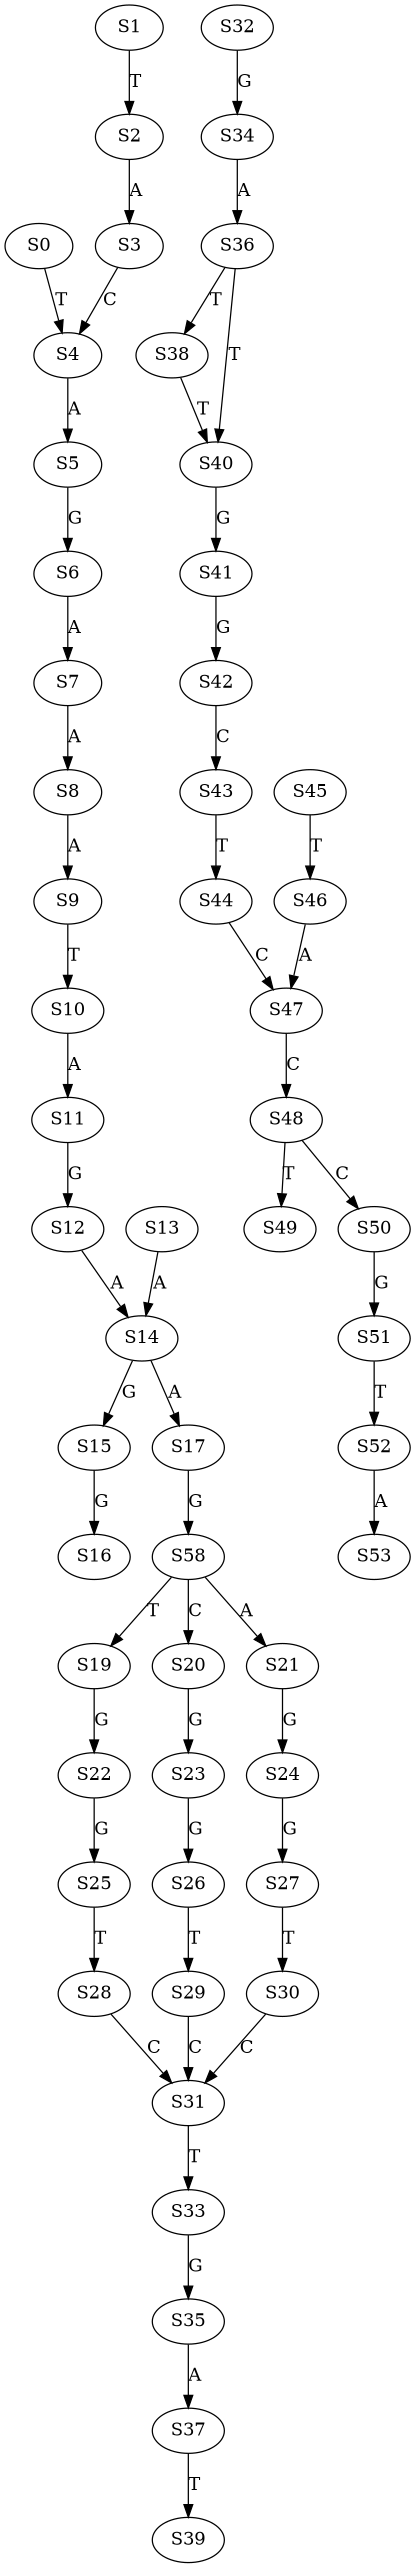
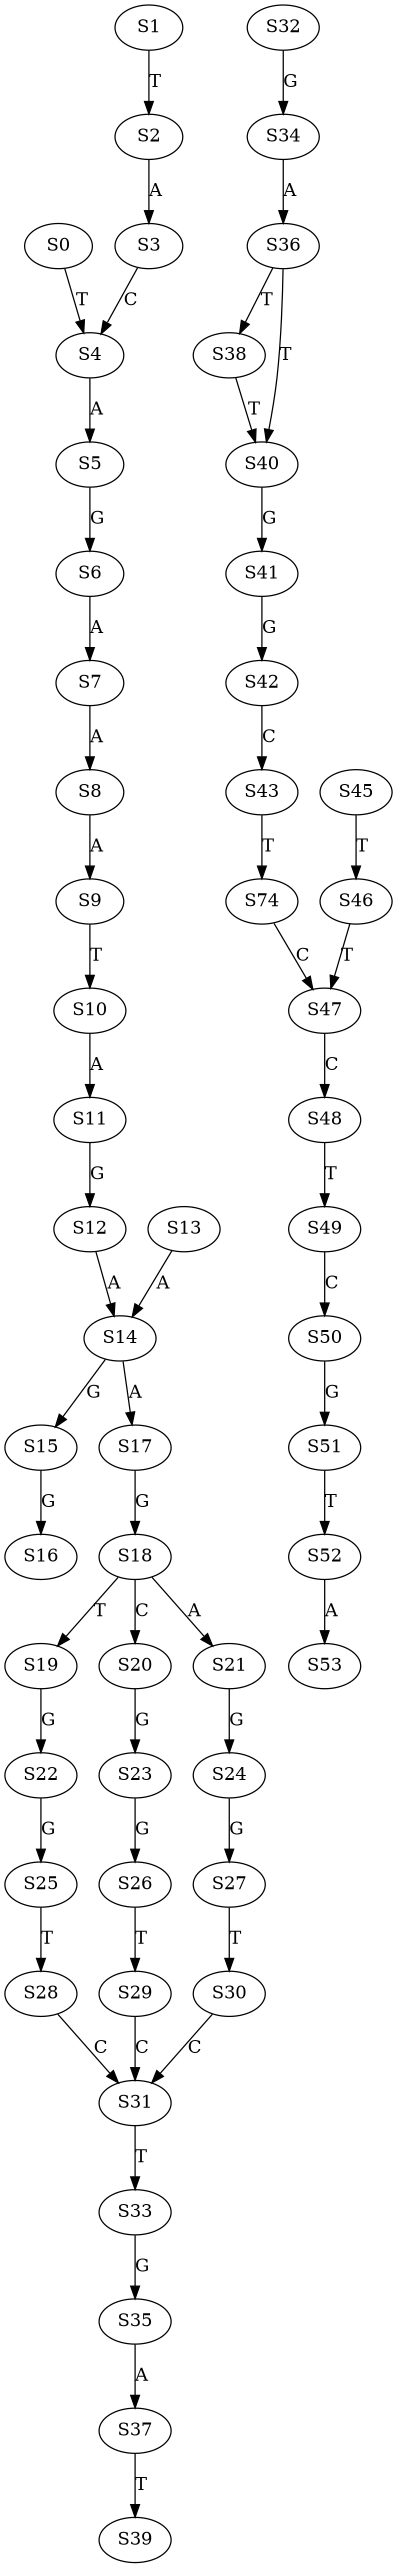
node "S44": label "S44" -> "S74"
edge "S46" -> "S47": label "A" -> "T"
edge "S48" -> "S50": now "S49" -> "S50"
node "S58": label "S58" -> "S18"
